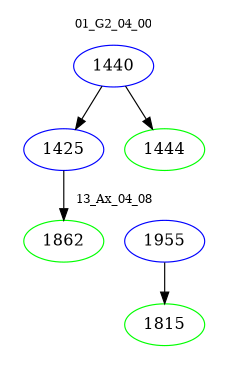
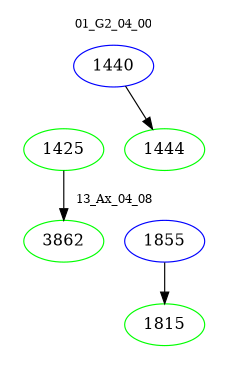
edge "1440" -> "1425": removed
node "1425": color blue -> green
node "1862": label "1862" -> "3862"
node "1955": label "1955" -> "1855"
